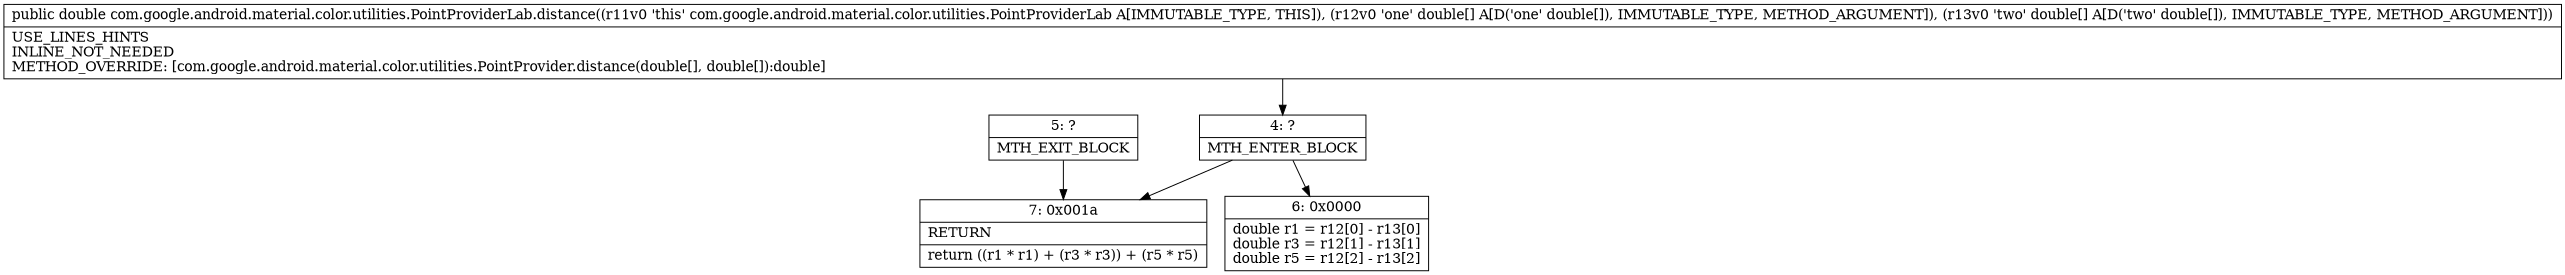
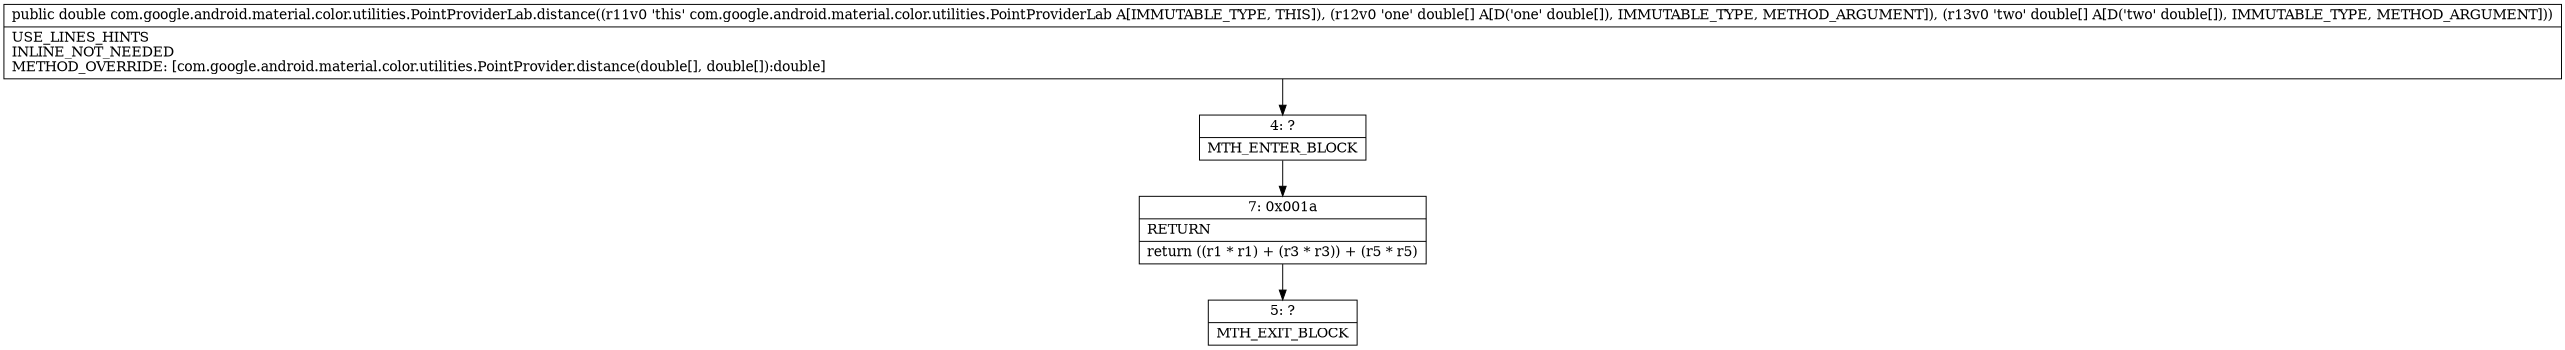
edge "5: ?" -> "7: 0x001a": reversed
node "6: 0x0000": removed
